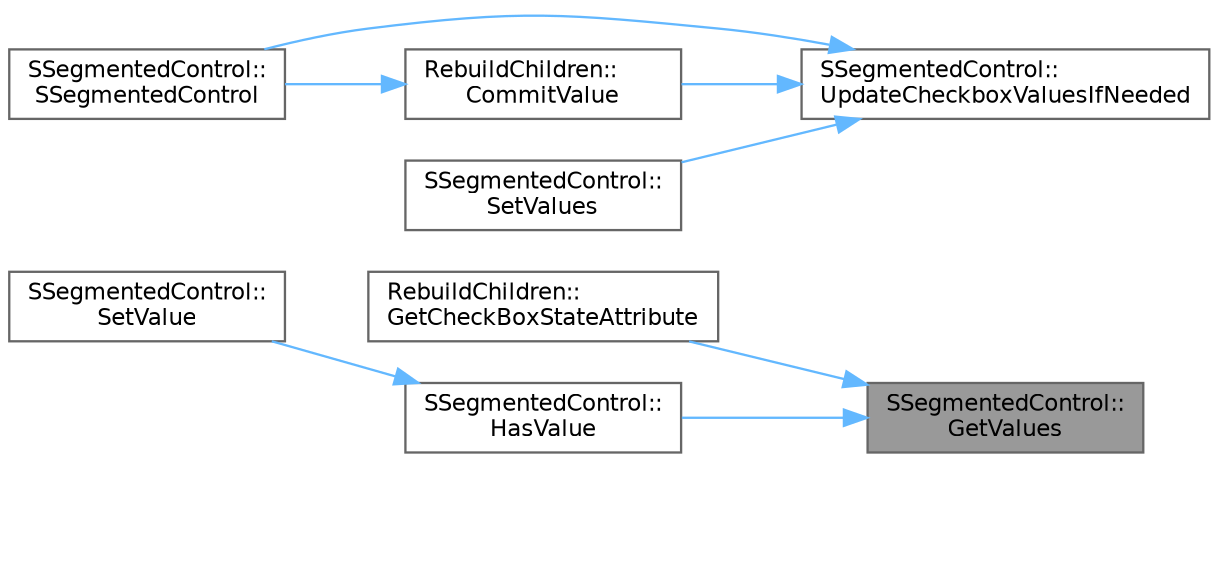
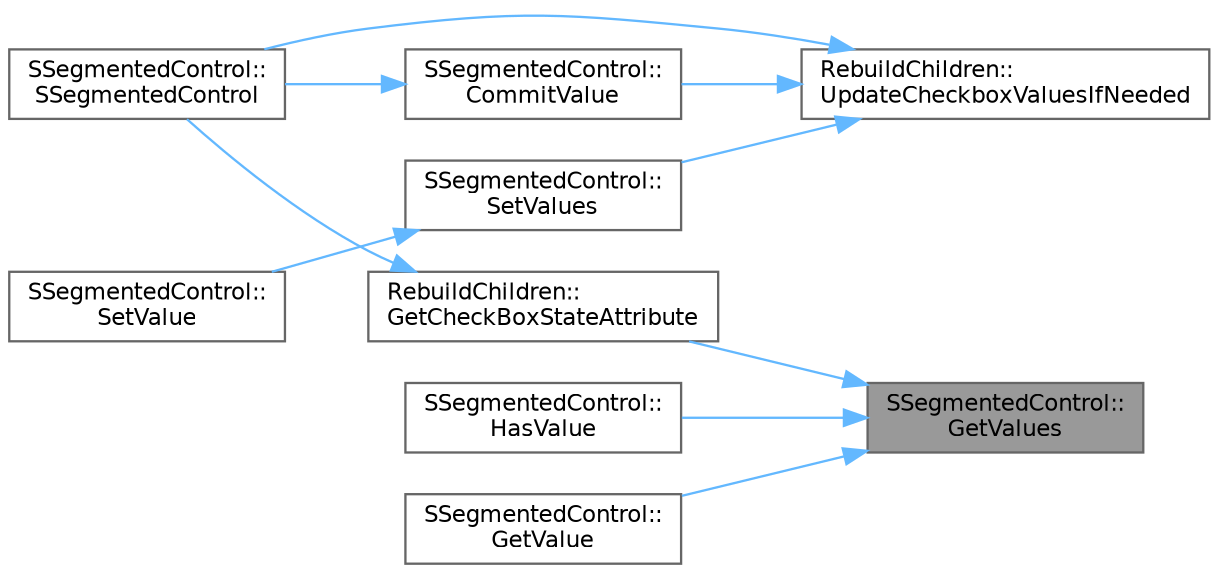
node "RebuildChildren:: CommitValue": label "RebuildChildren:: CommitValue" -> "SSegmentedControl:: CommitValue"
node "SSegmentedControl:: UpdateCheckboxValuesIfNeeded": label "SSegmentedControl:: UpdateCheckboxValuesIfNeeded" -> "RebuildChildren:: UpdateCheckboxValuesIfNeeded"
edge "SSegmentedControl:: SSegmentedControl" -> "RebuildChildren:: GetCheckBoxStateAttribute": added
edge "SSegmentedControl:: SetValue" -> "SSegmentedControl:: HasValue": now "SSegmentedControl:: SetValue" -> "SSegmentedControl:: SetValues"
node "SSegmentedControl:: GetValue": added
